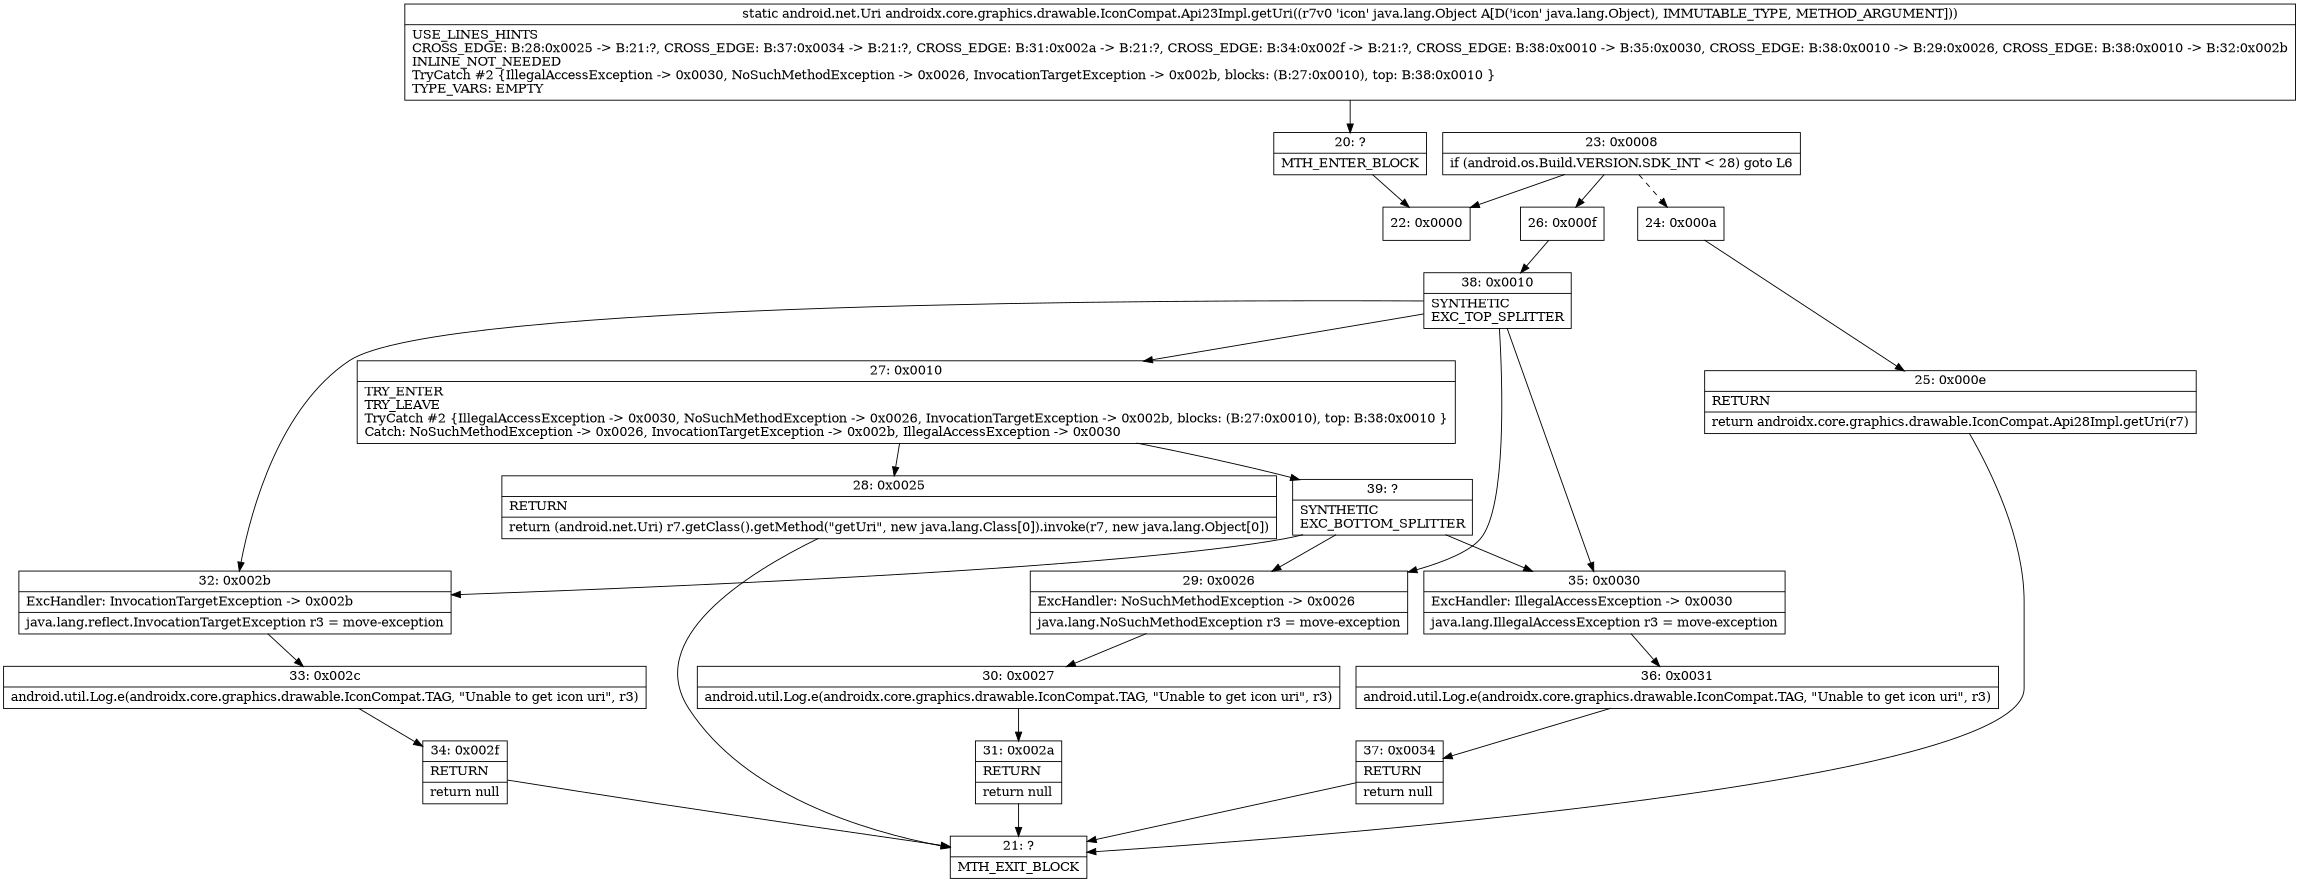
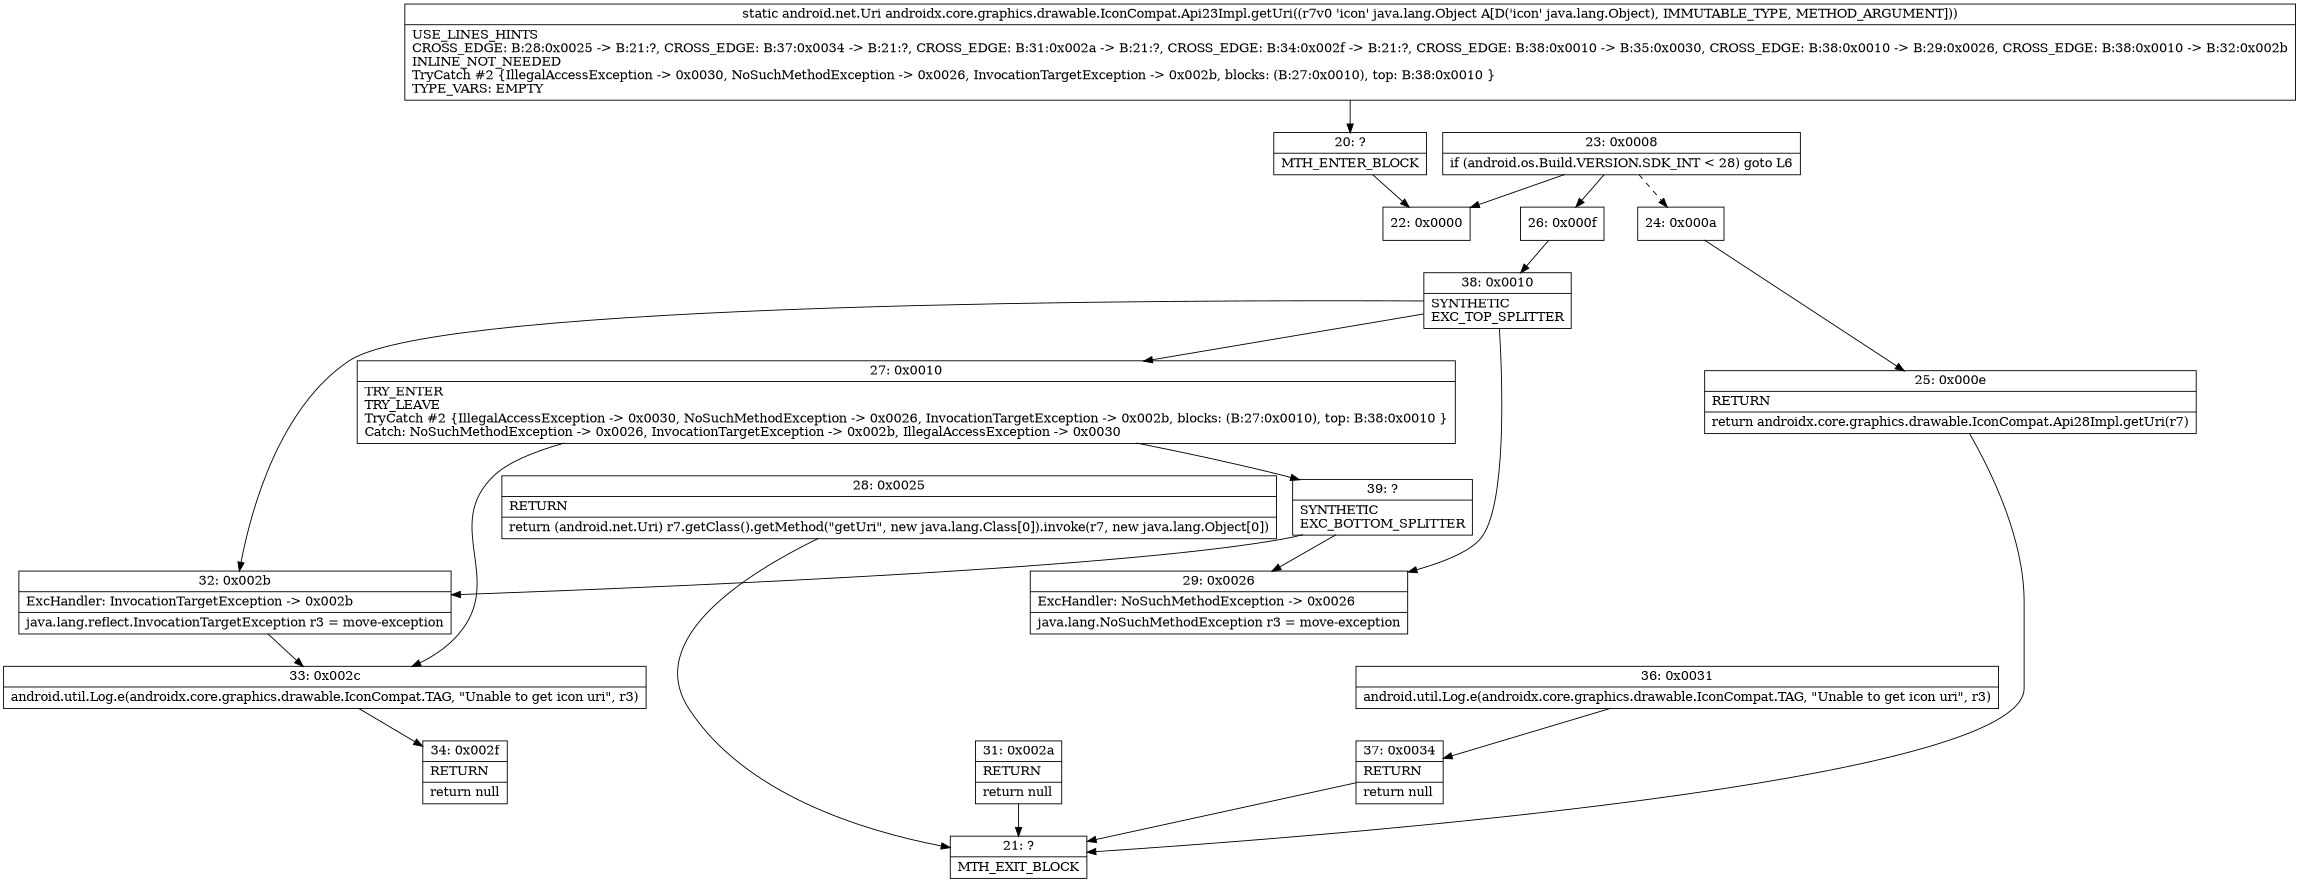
edge "27: 0x0010" -> "28: 0x0025": now "27: 0x0010" -> "33: 0x002c"
node "35: 0x0030": removed
node "30: 0x0027": removed
edge "34: 0x002f" -> "21: ?": removed
